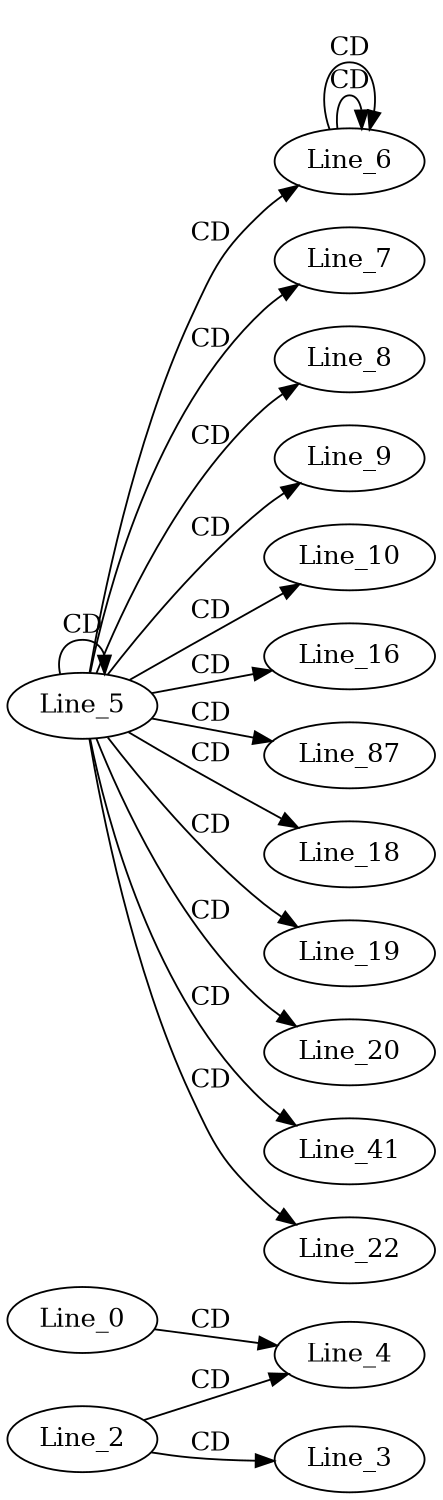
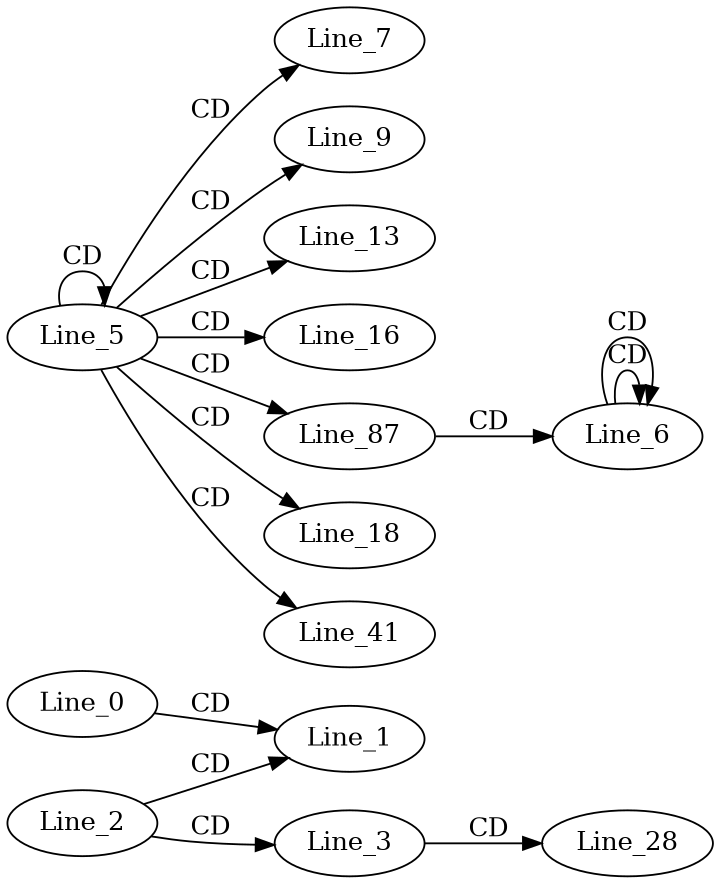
node "Line_8": removed
edge "Line_5" -> "Line_6": now "Line_87" -> "Line_6"
node "Line_10": label "Line_10" -> "Line_13"
node "Line_28": added
node "Line_19": removed
node "Line_20": removed
node "Line_22": removed
node "Line_4": label "Line_4" -> "Line_1"
